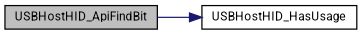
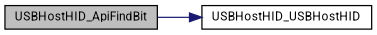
node "USBHostHID_HasUsage": label "USBHostHID_HasUsage" -> "USBHostHID_USBHostHID"
